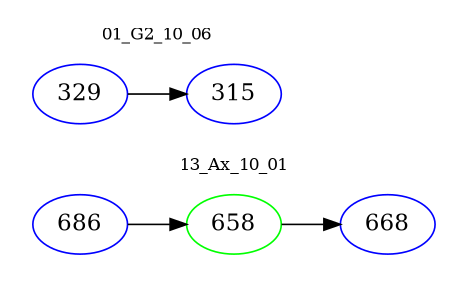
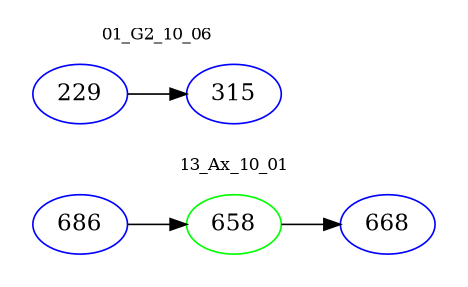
node "329": label "329" -> "229"
